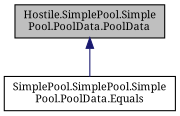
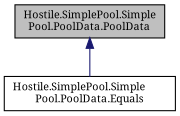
node "SimplePool.SimplePool.Simple Pool.PoolData.Equals": label "SimplePool.SimplePool.Simple Pool.PoolData.Equals" -> "Hostile.SimplePool.Simple Pool.PoolData.Equals"
